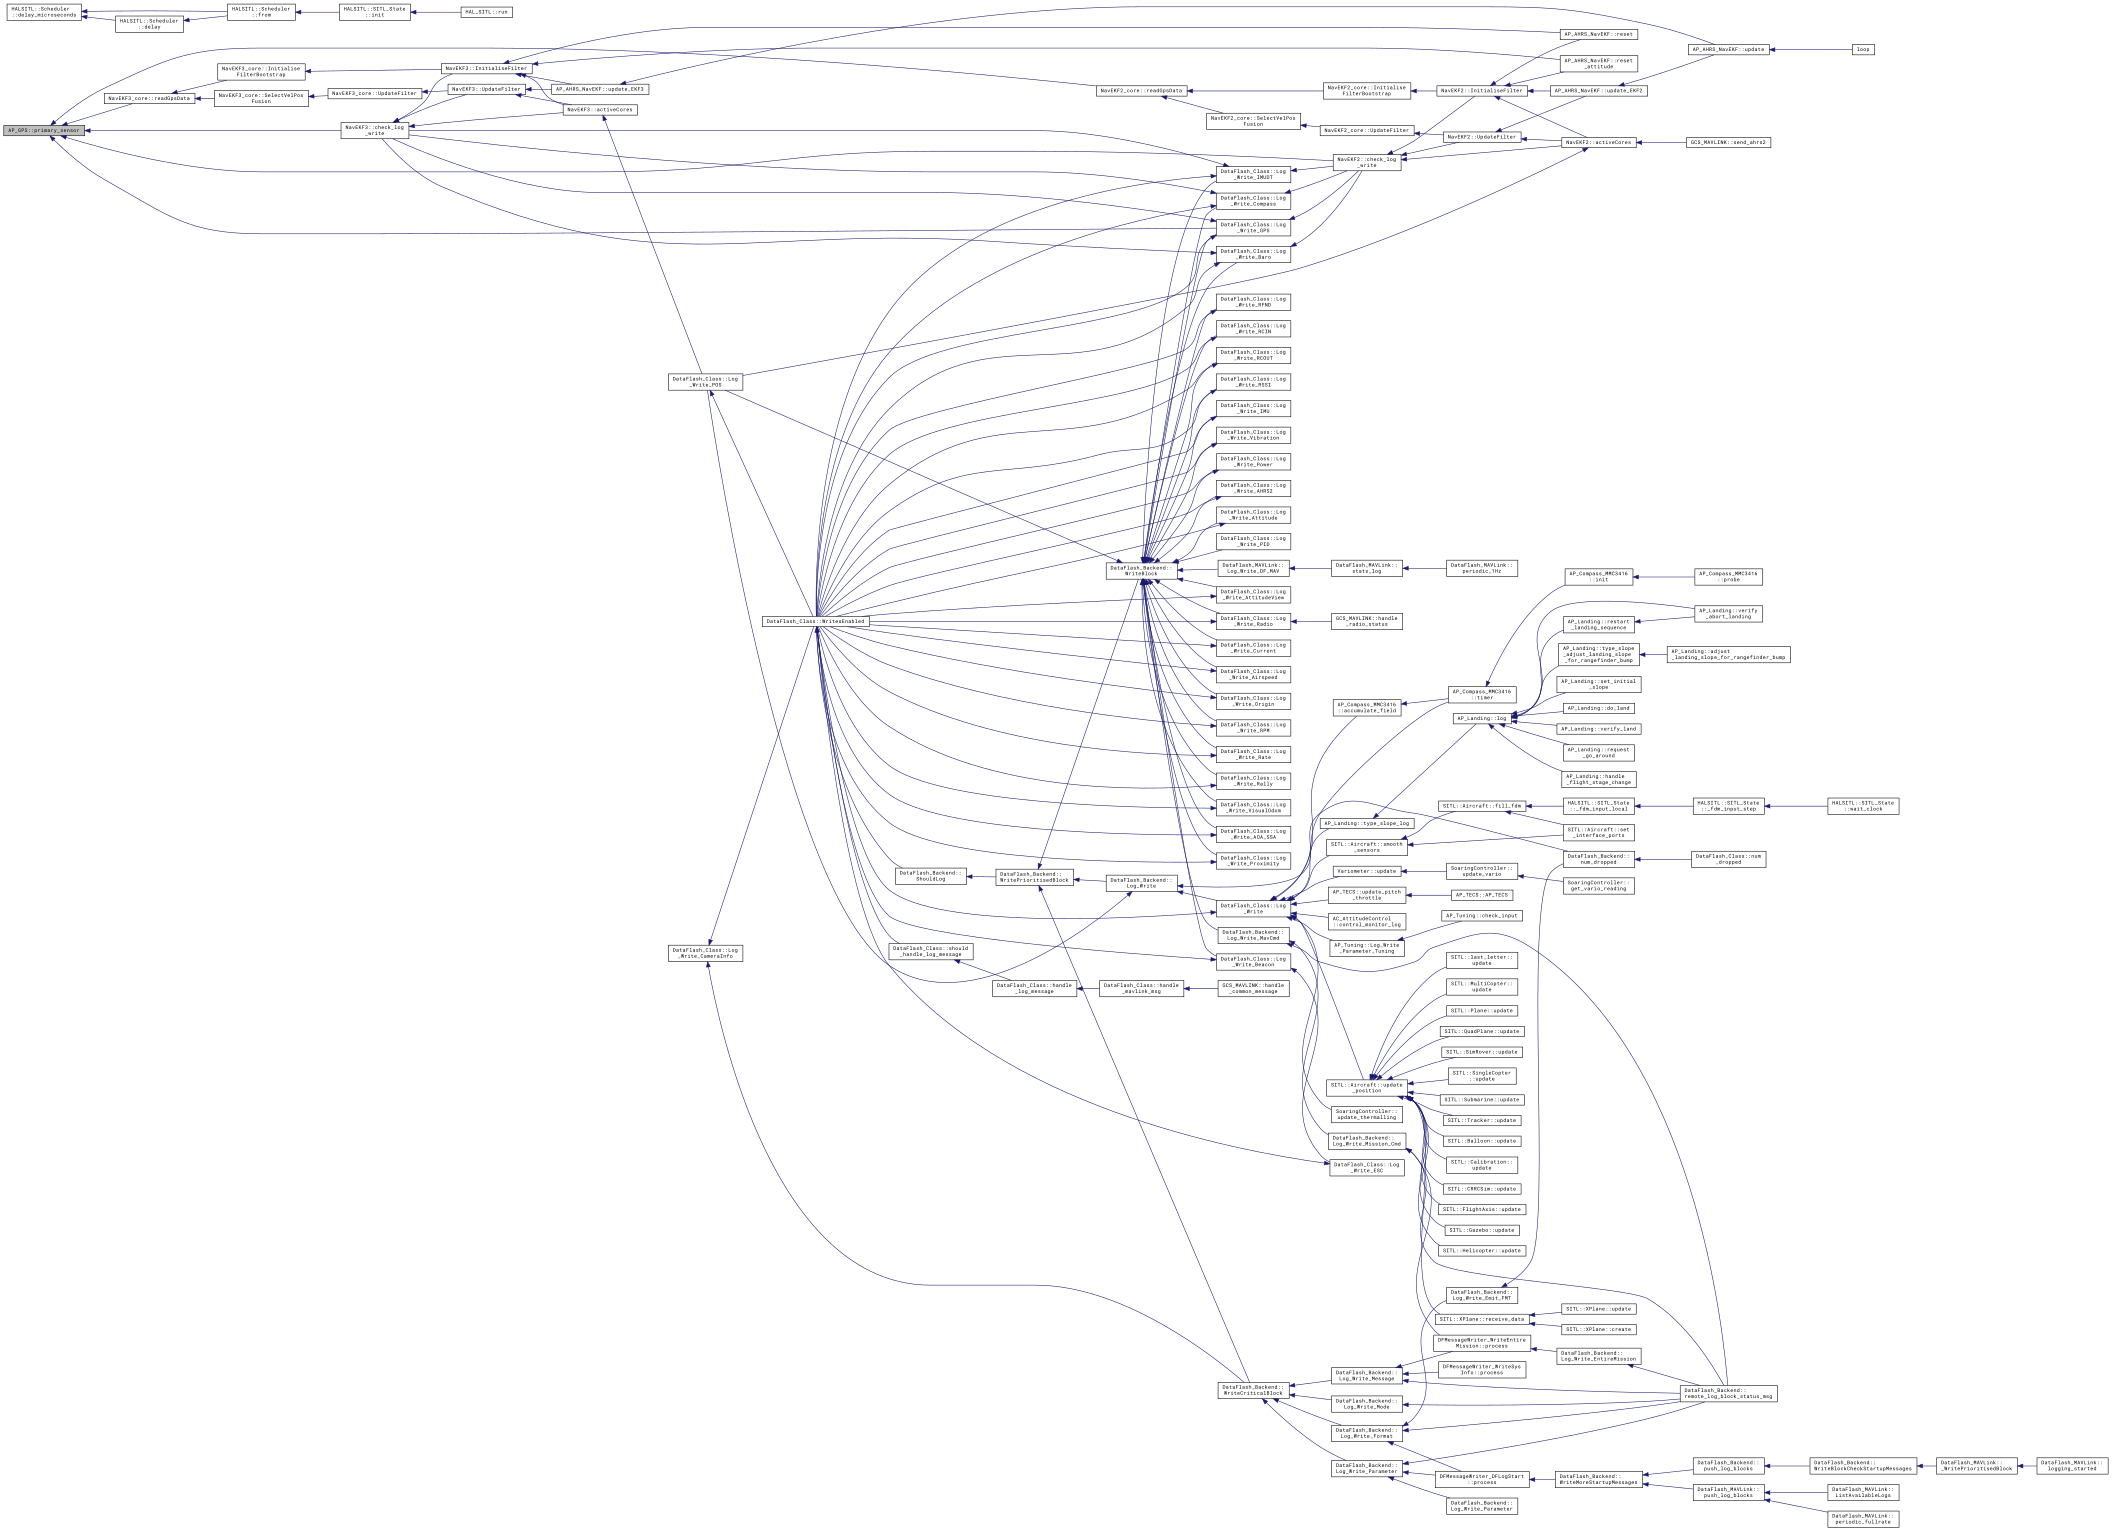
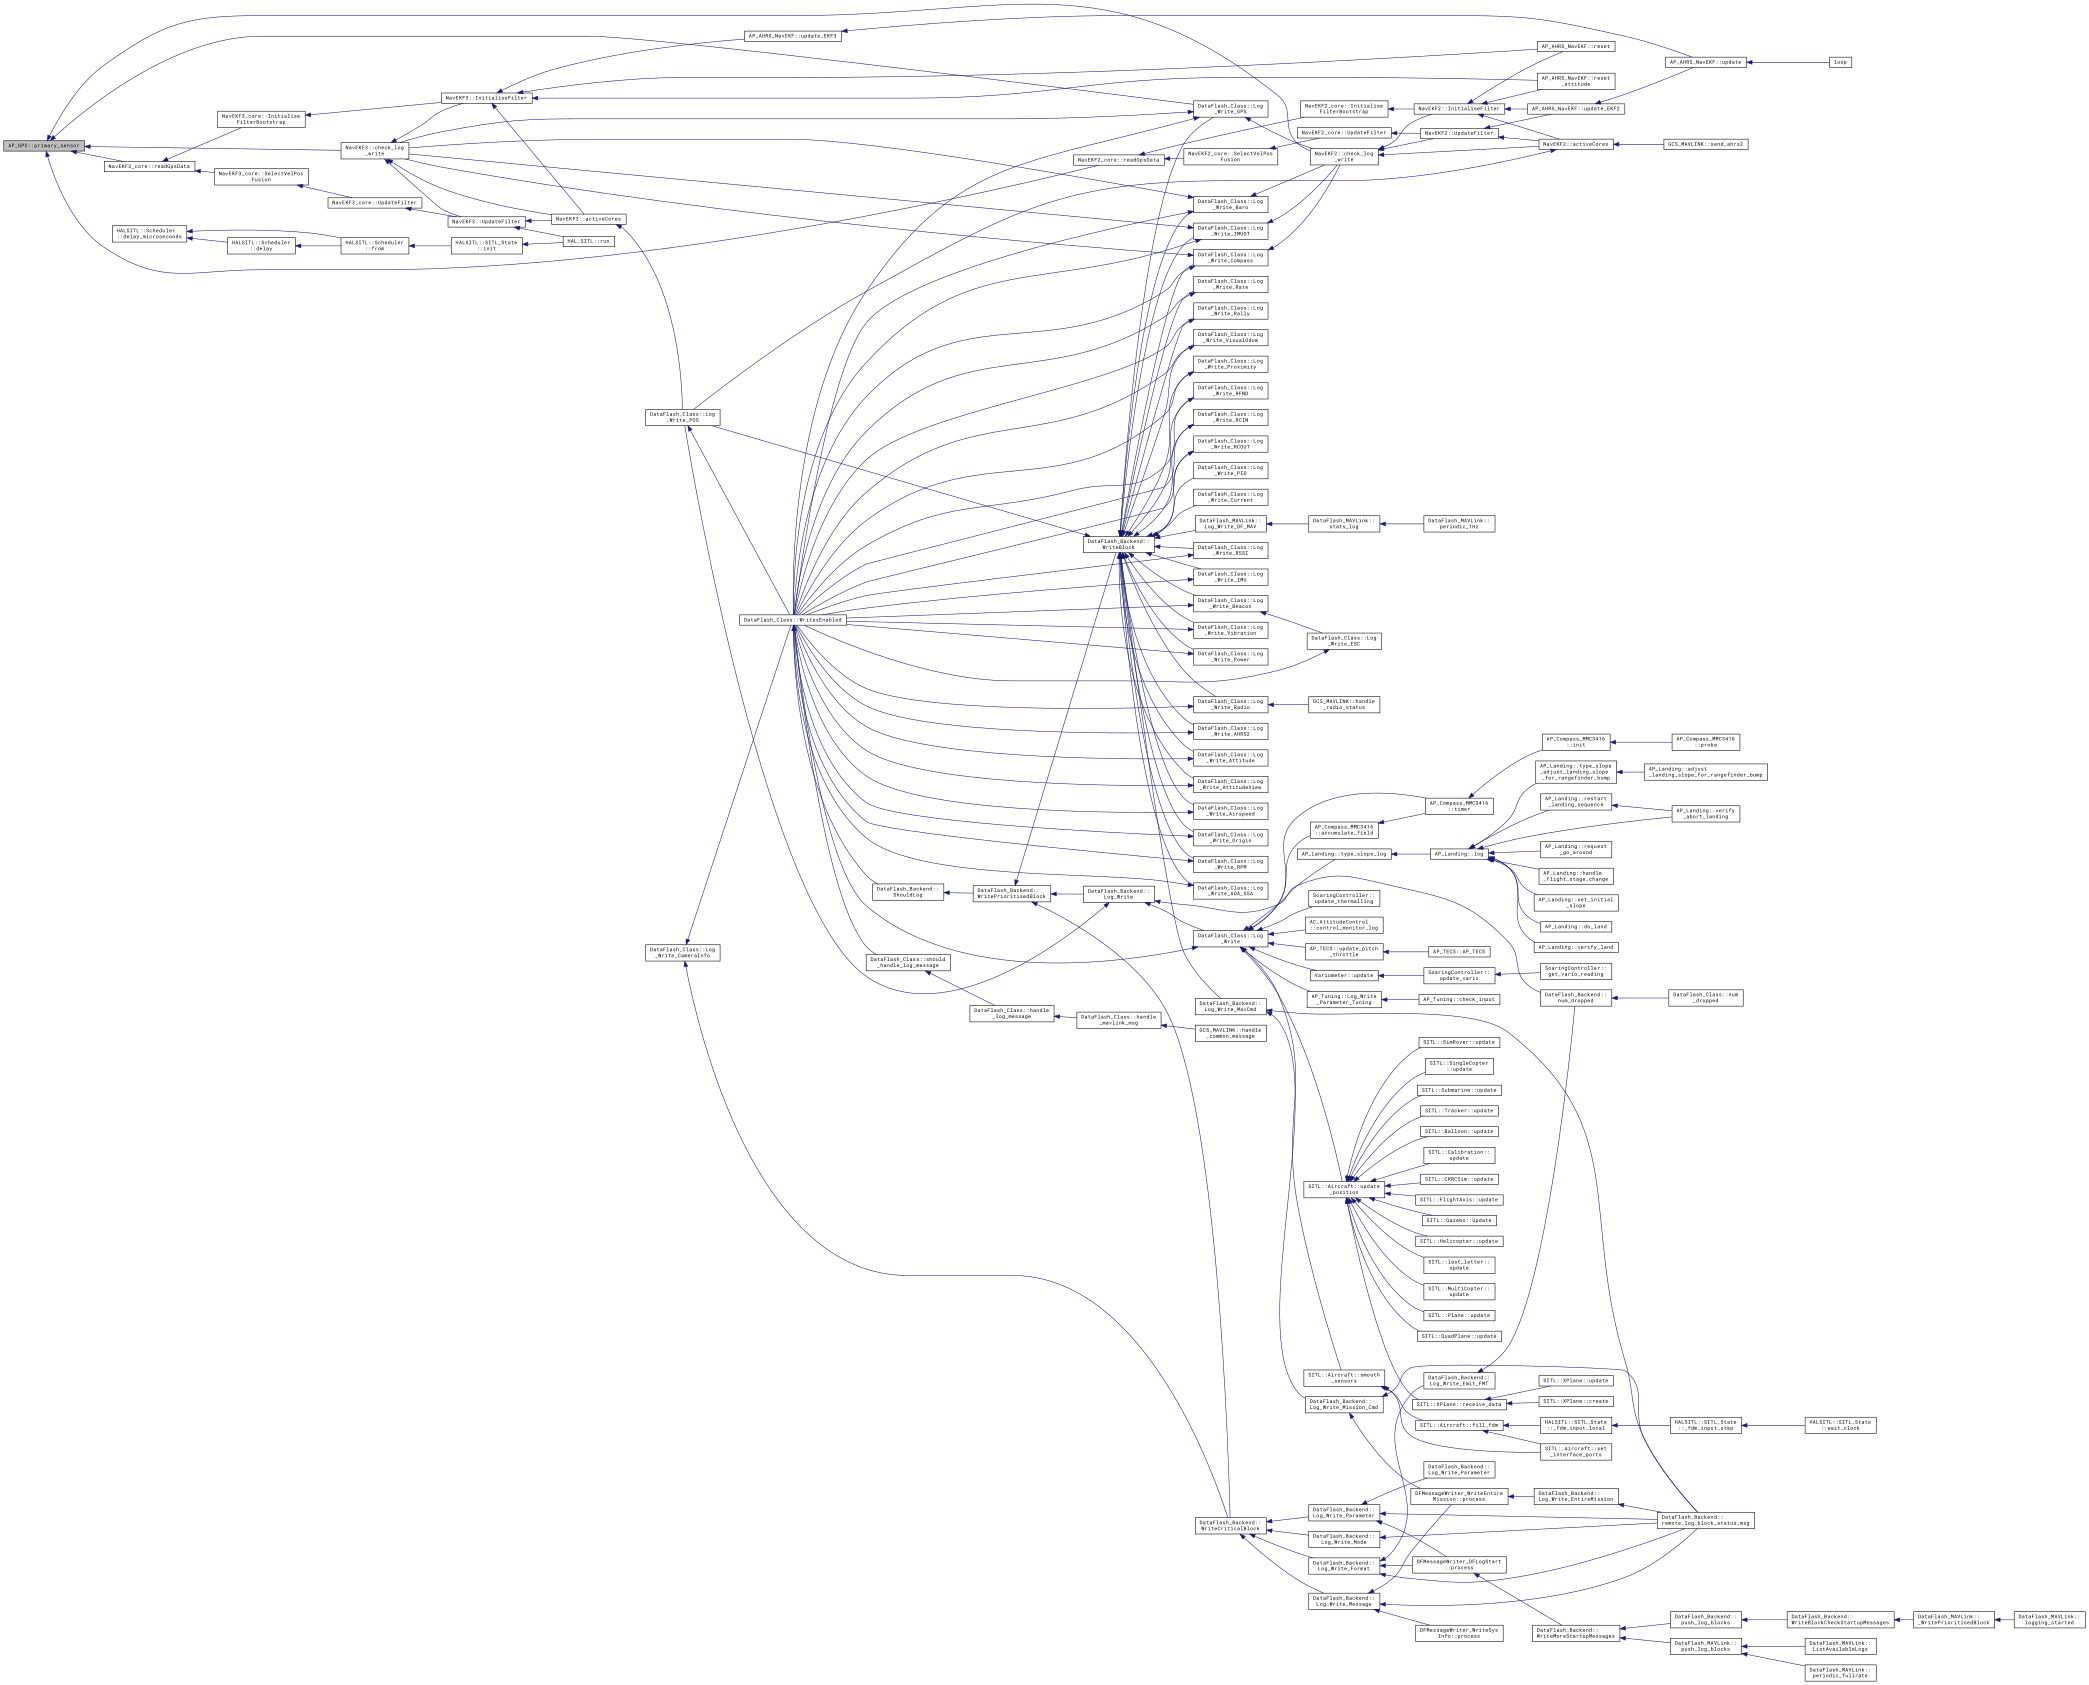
edge "AP_AHRS_NavEKF::update_EKF3" -> "NavEKF3::UpdateFilter": now "HAL_SITL::run" -> "NavEKF3::UpdateFilter"
edge "DataFlash_Class::WritesEnabled" -> "DataFlash_Class::Log _Write_Current": removed
